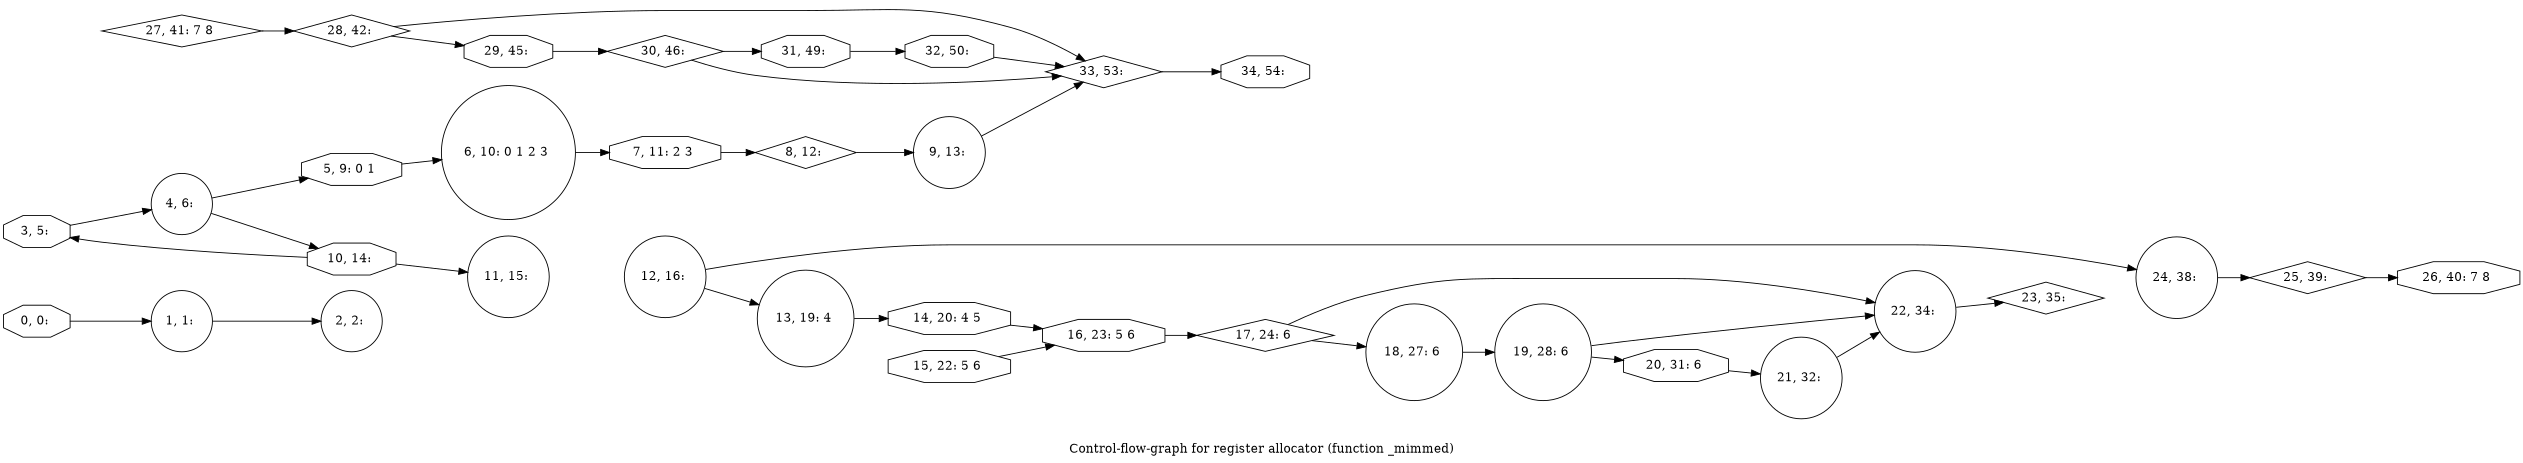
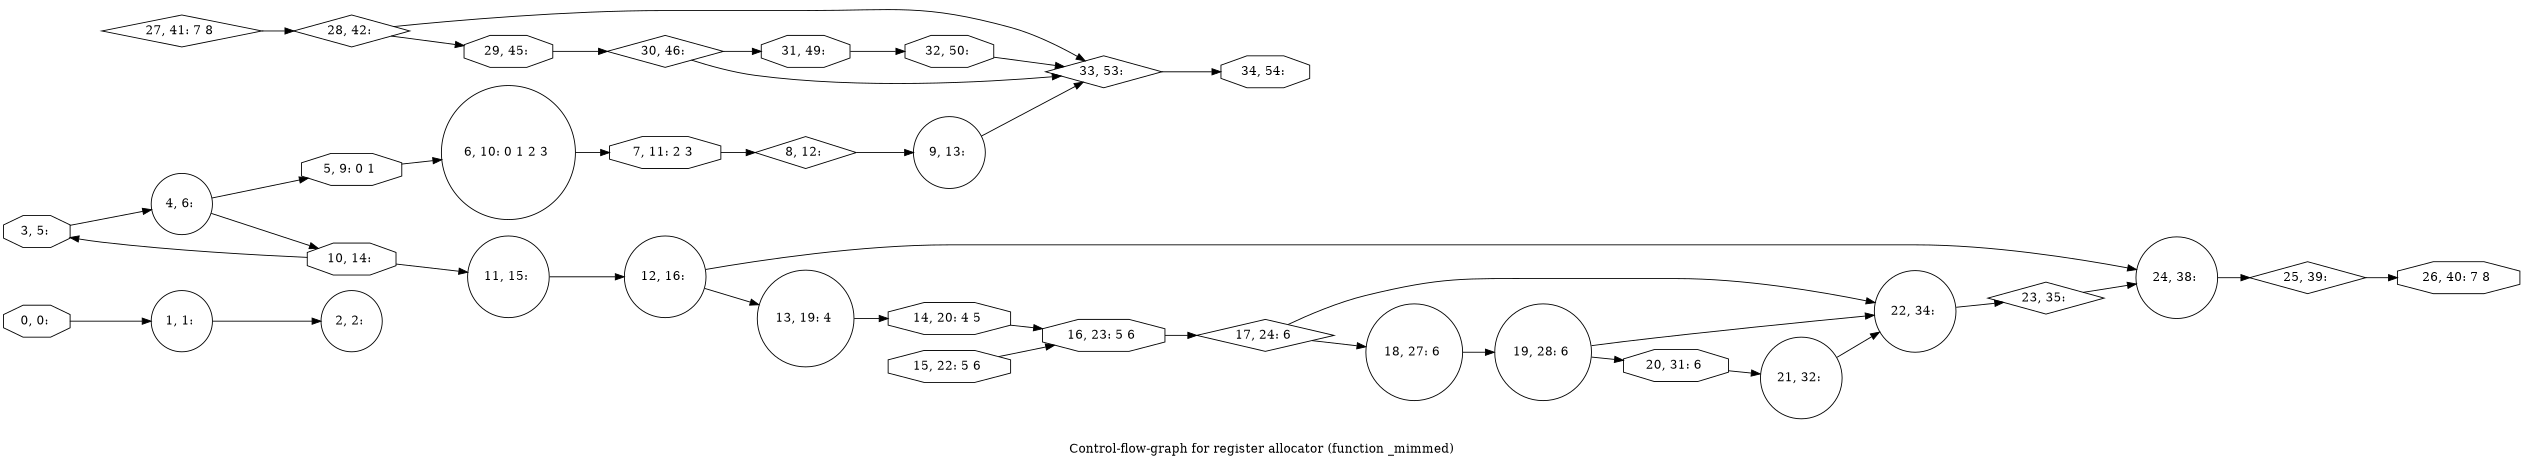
edge "11, 15:" -> "12, 16:": added
edge "23, 35:" -> "24, 38:": added
